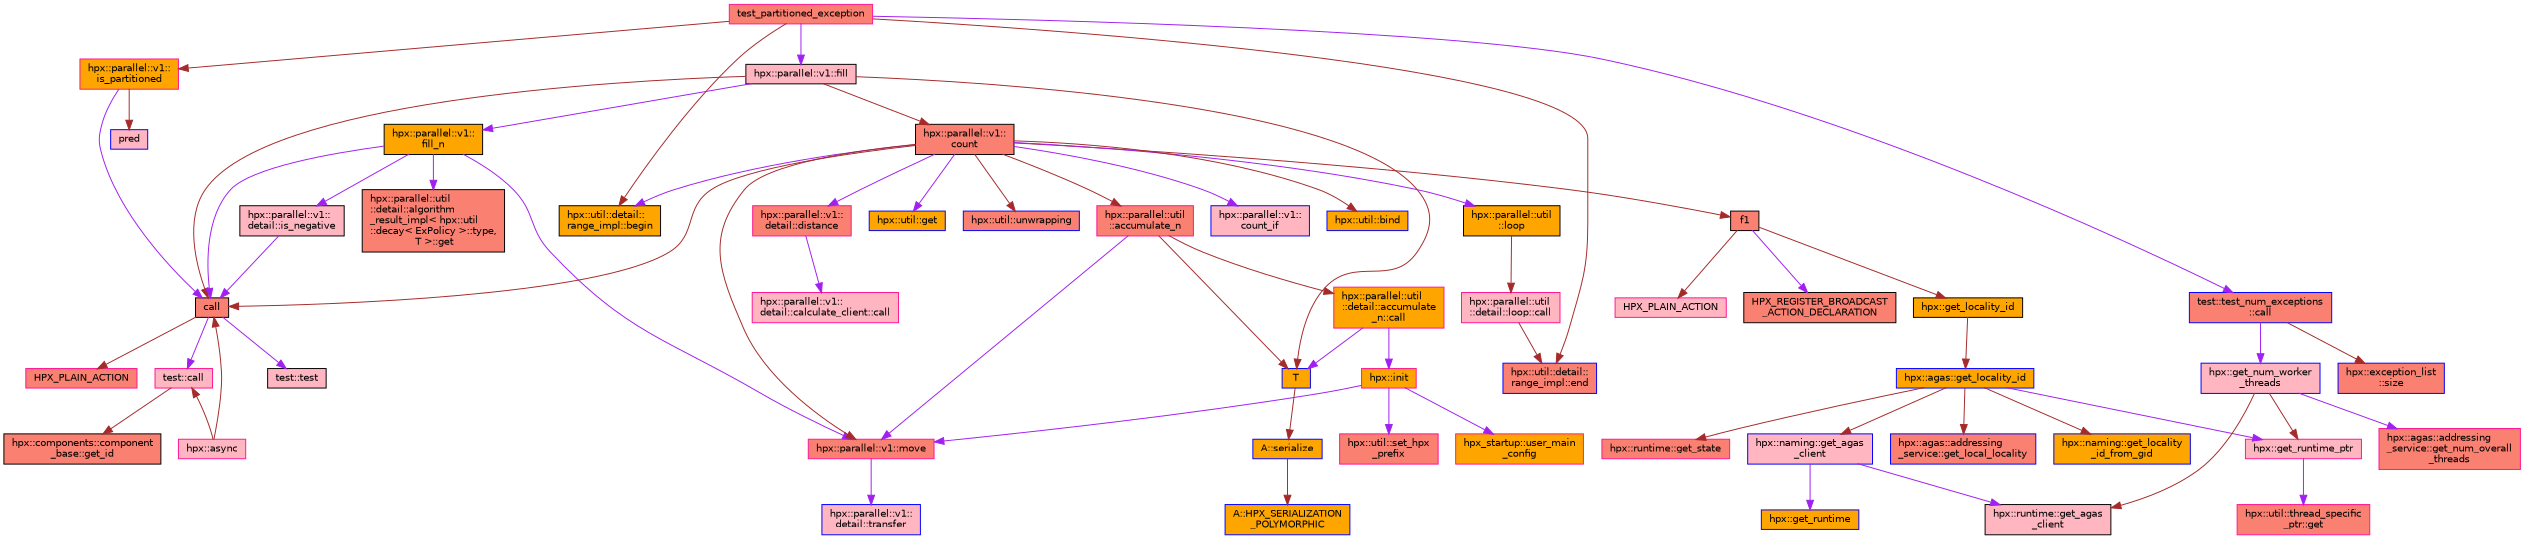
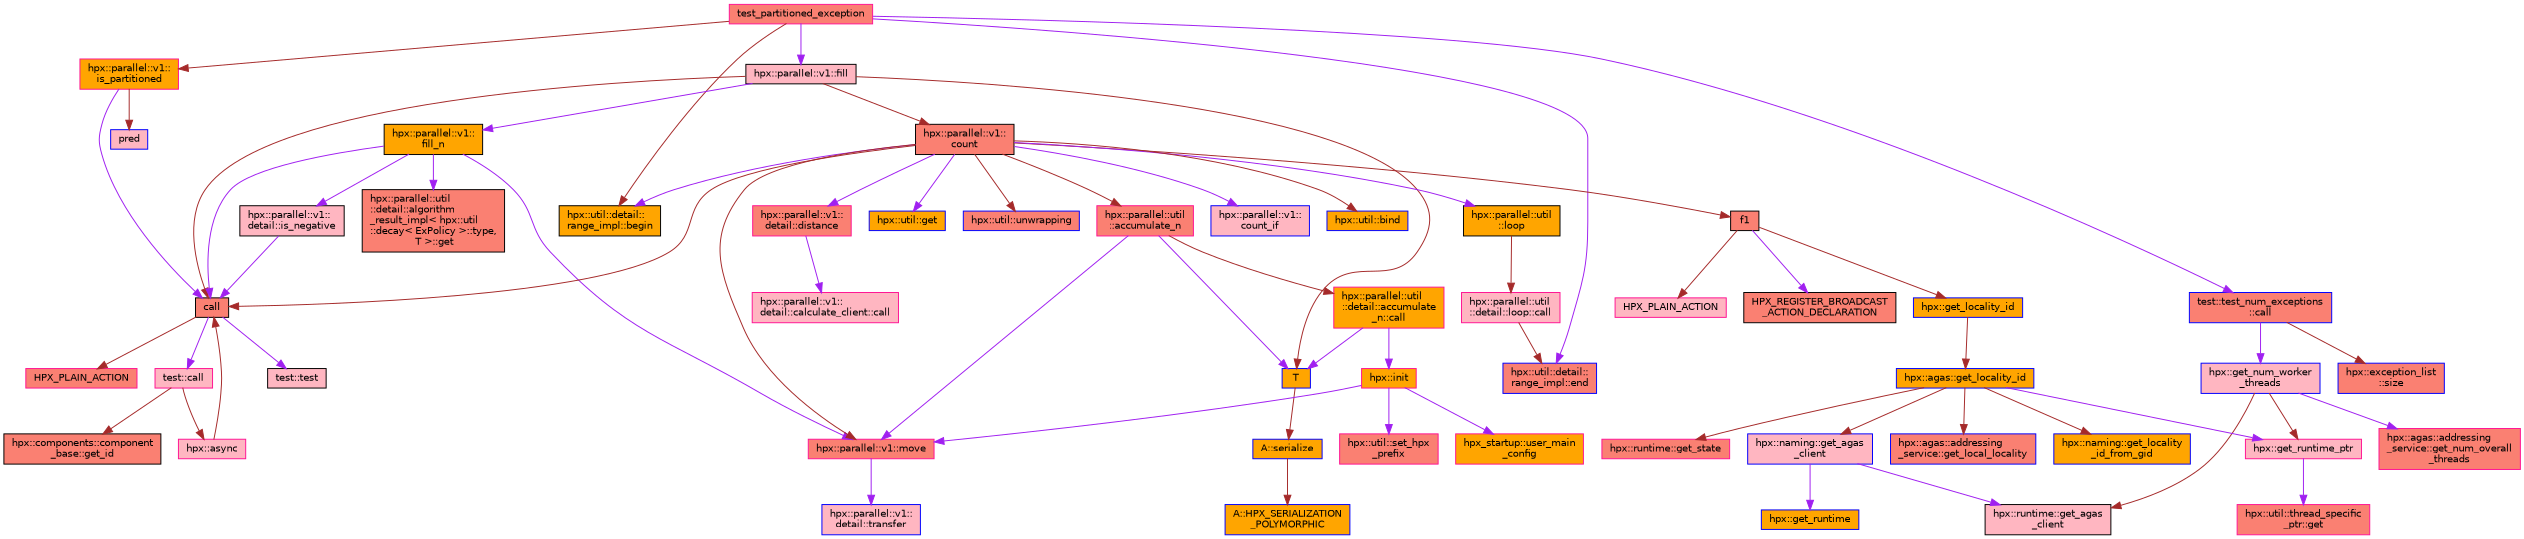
edge "test_partitioned_exception" -> "hpx::util::detail:: range_impl::end": color brown -> purple
edge "hpx::parallel::util ::accumulate_n" -> "T": color brown -> purple
node "hpx::get_locality_id": color black -> blue
edge "hpx::async" -> "test::call": reversed
